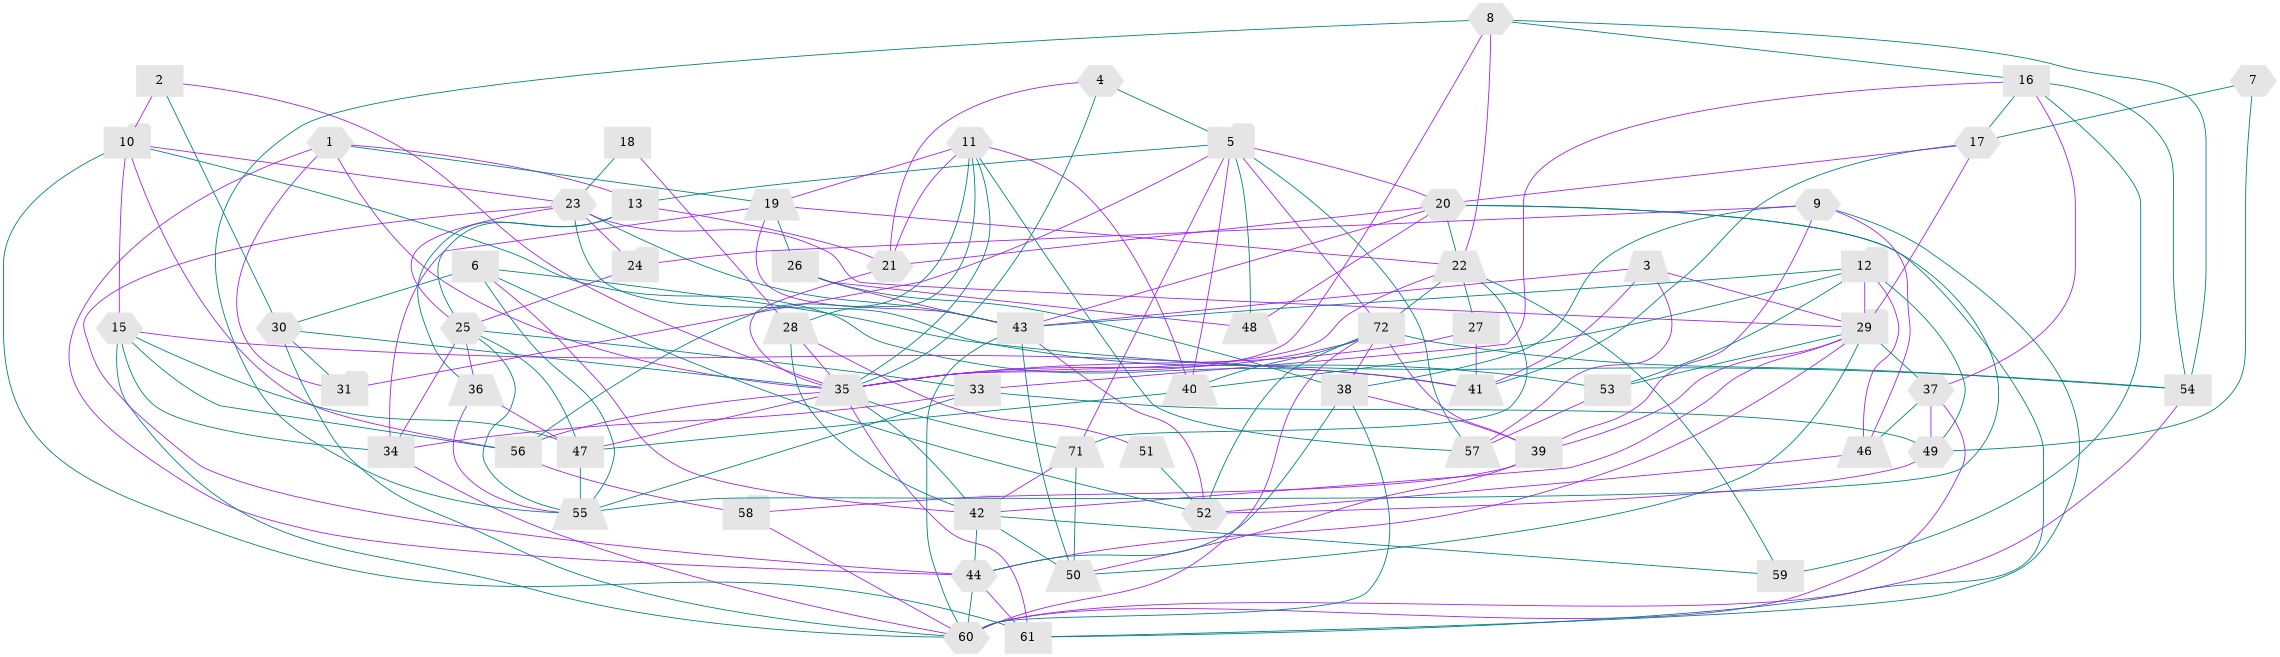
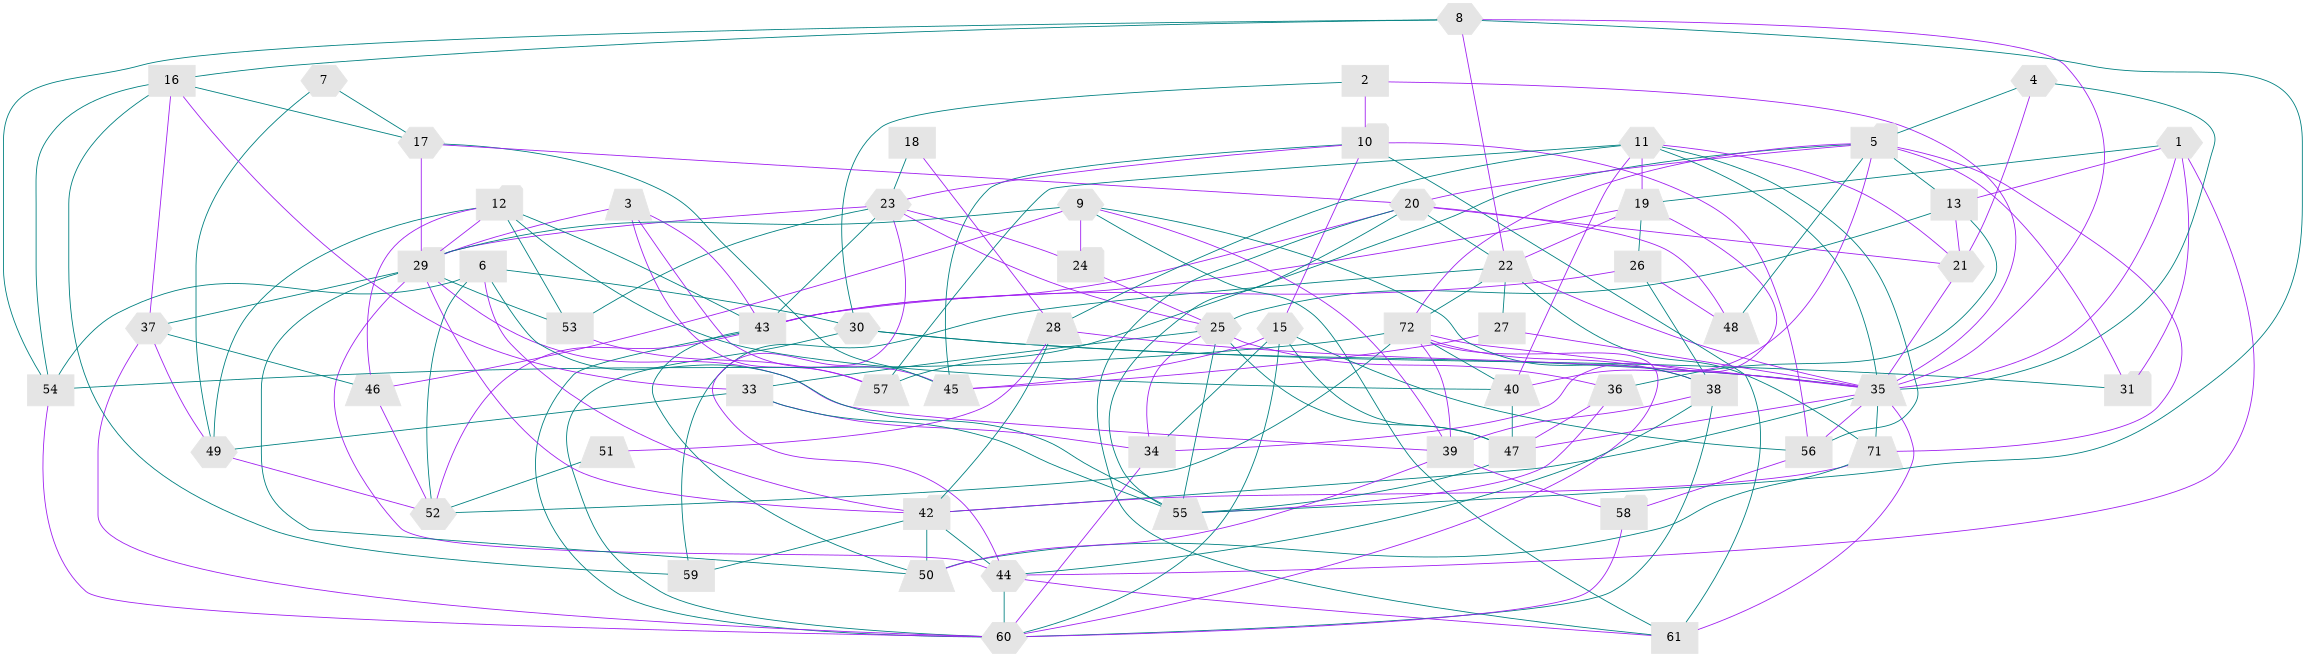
edge "9" -- "29": added
node "41": label "41" -> "45"
